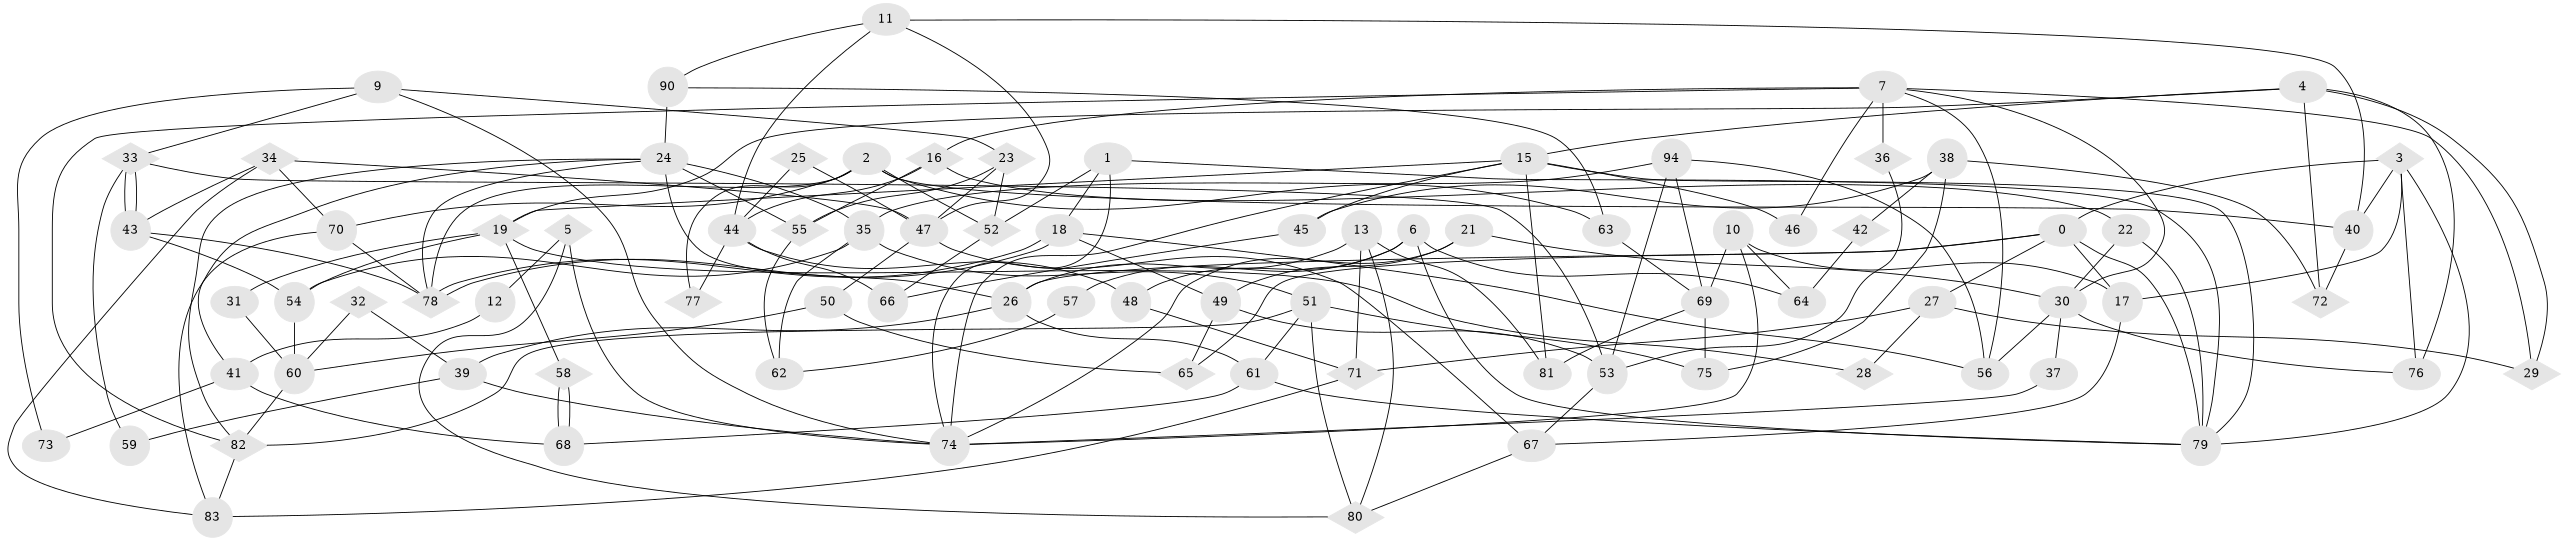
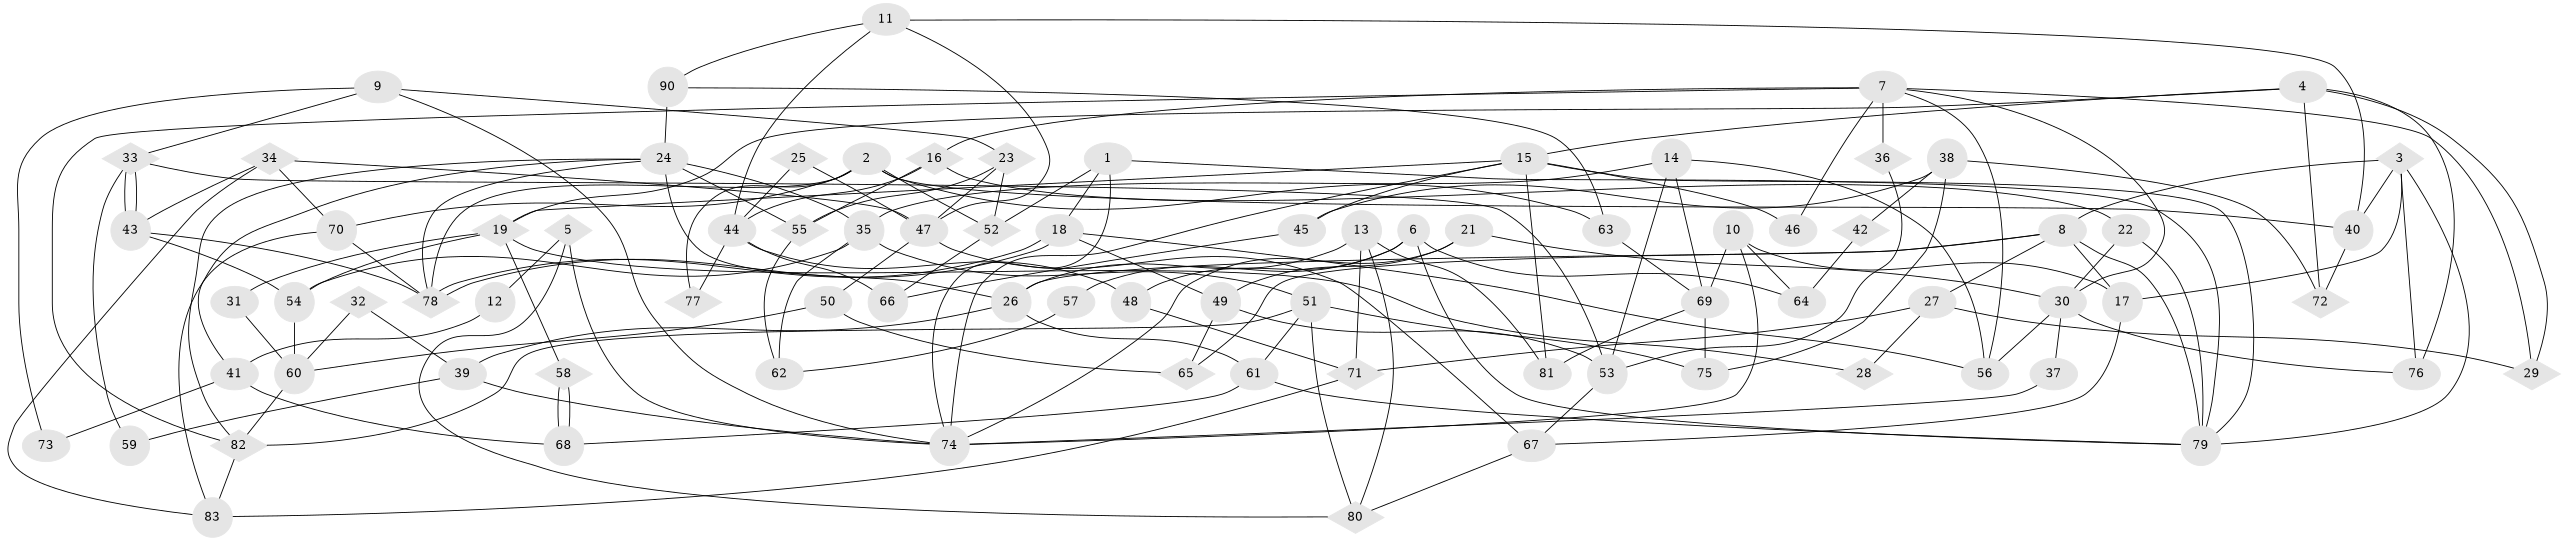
node "94": label "94" -> "14"
node "0": label "0" -> "8"
